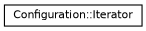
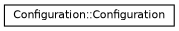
node "Configuration::Iterator": label "Configuration::Iterator" -> "Configuration::Configuration"
